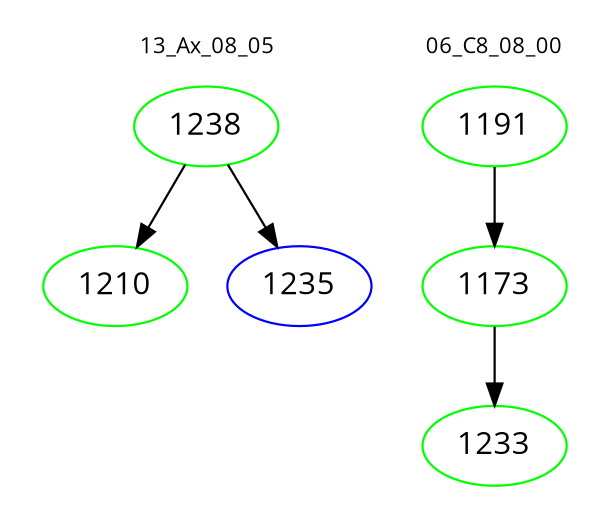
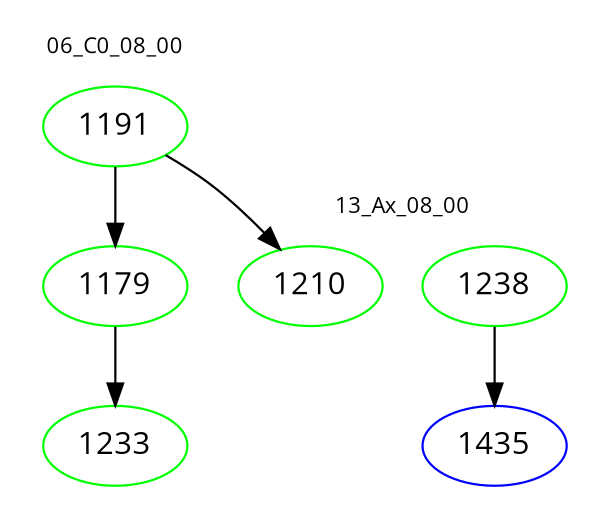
cluster "13_Ax_08_05": label "13_Ax_08_05" -> "13_Ax_08_00"
cluster "06_C8_08_00": label "06_C8_08_00" -> "06_C0_08_00"
edge "1238" -> "1210": now "1191" -> "1210"
node "1235": label "1235" -> "1435"
node "1173": label "1173" -> "1179"
